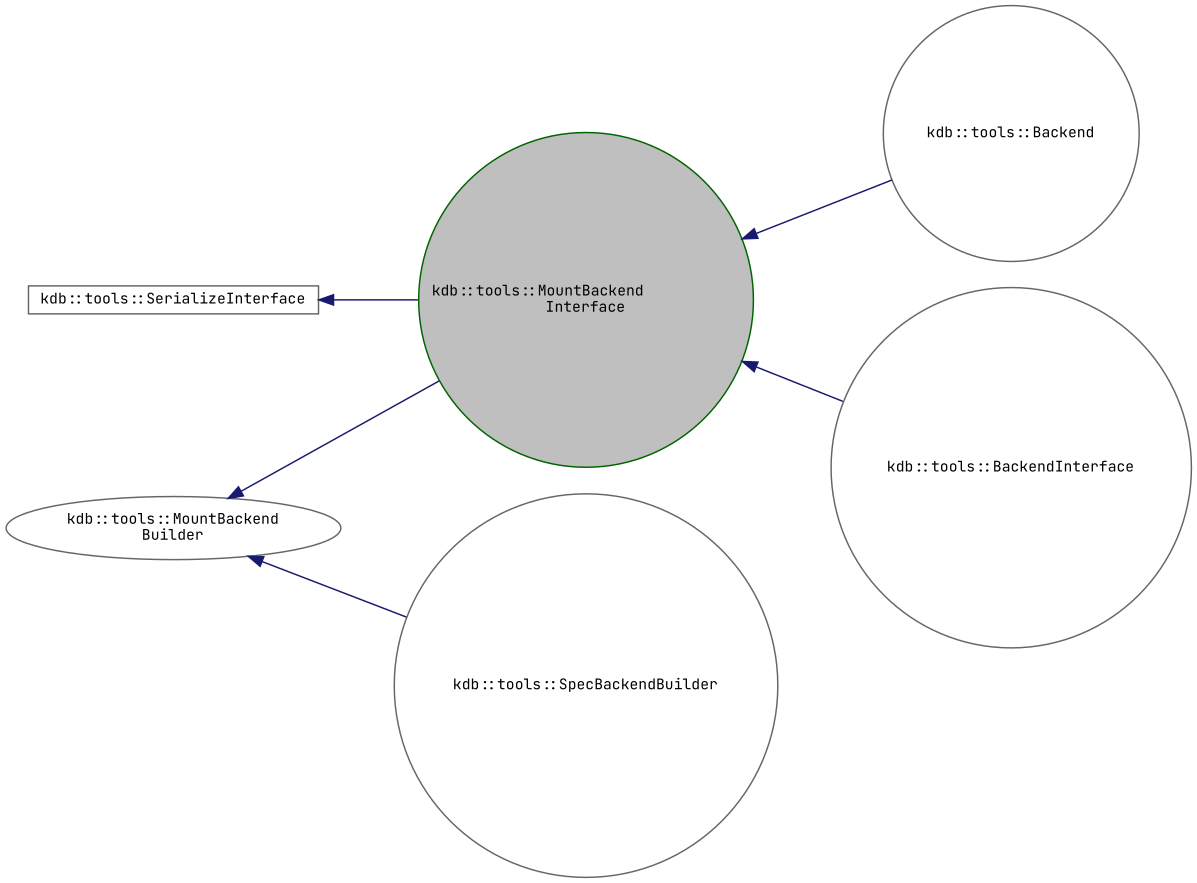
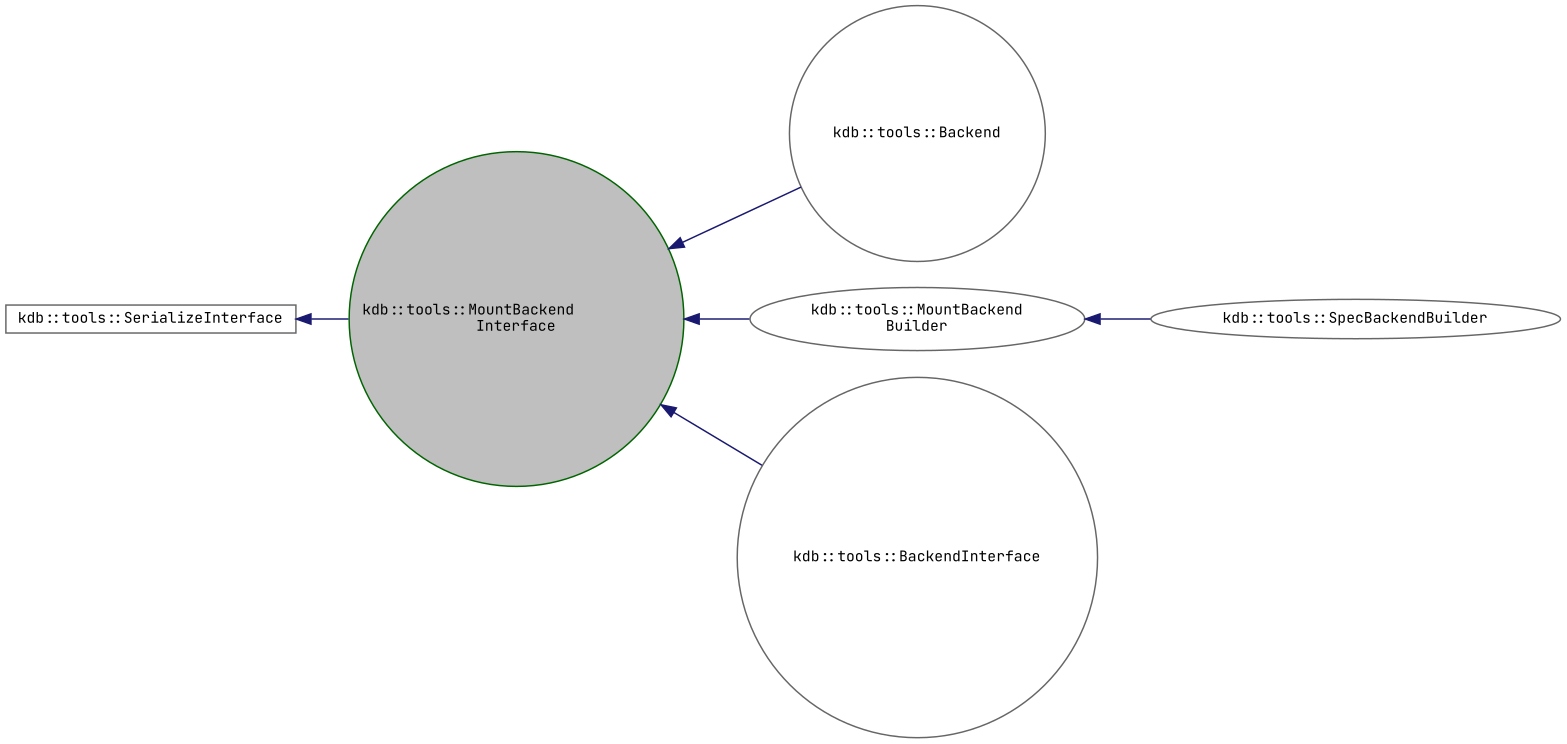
edge "kdb::tools::MountBackend Interface" -> "kdb::tools::MountBackend Builder": reversed
node "kdb::tools::SpecBackendBuilder": shape circle -> ellipse
